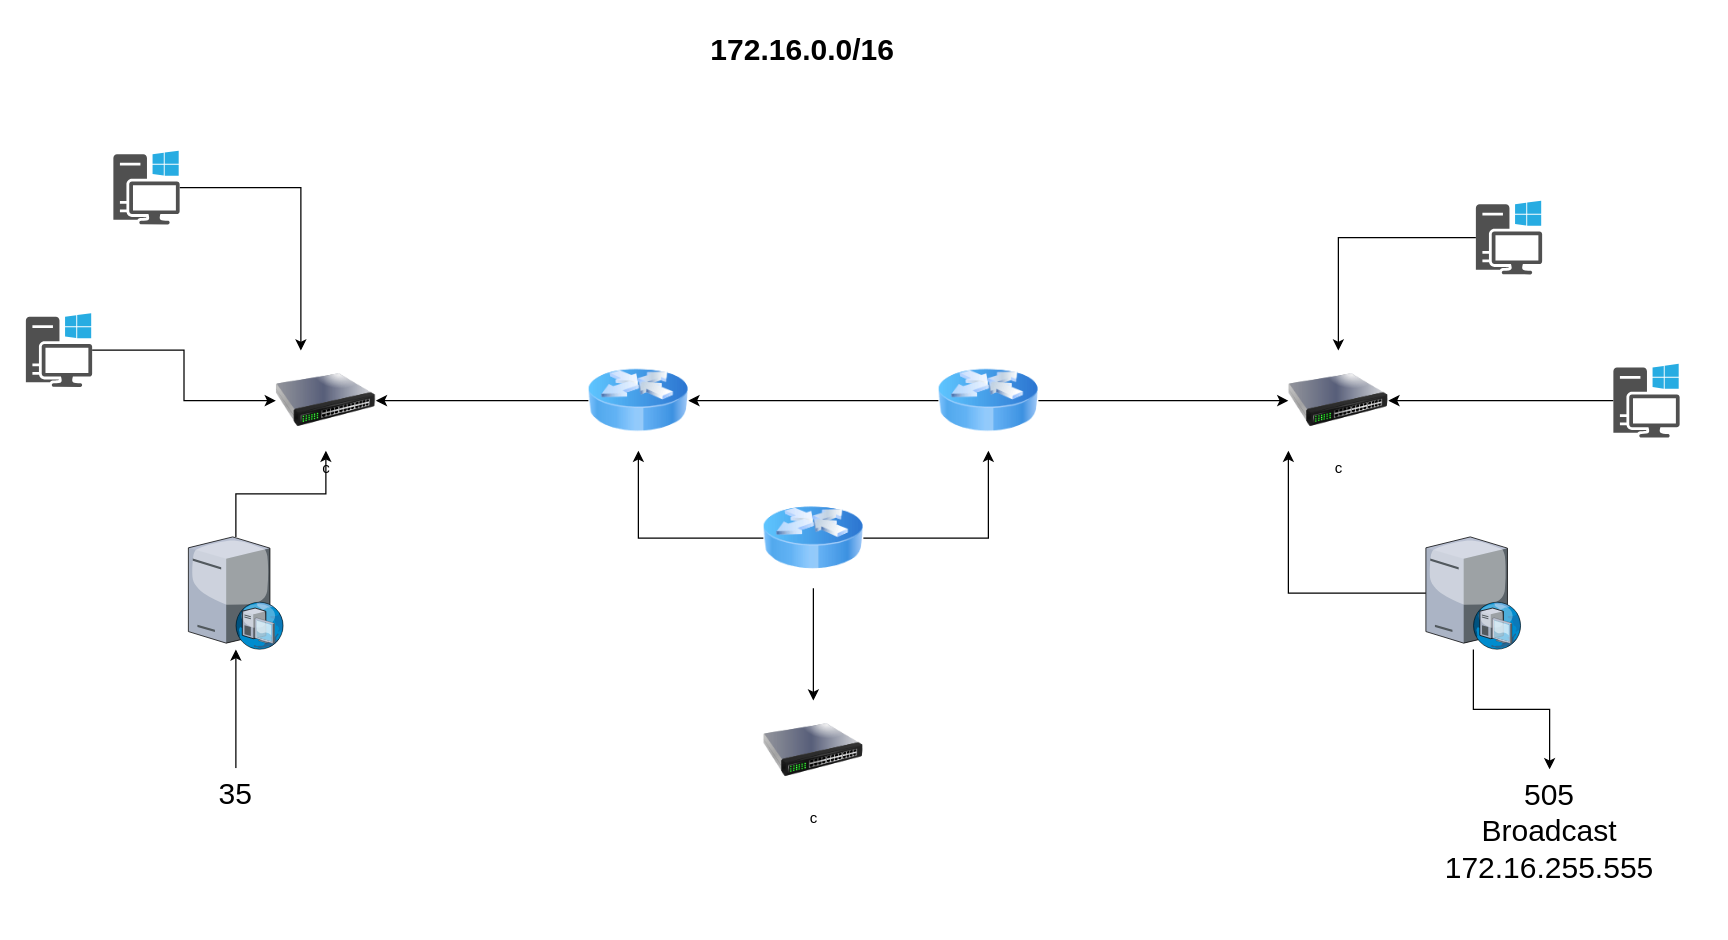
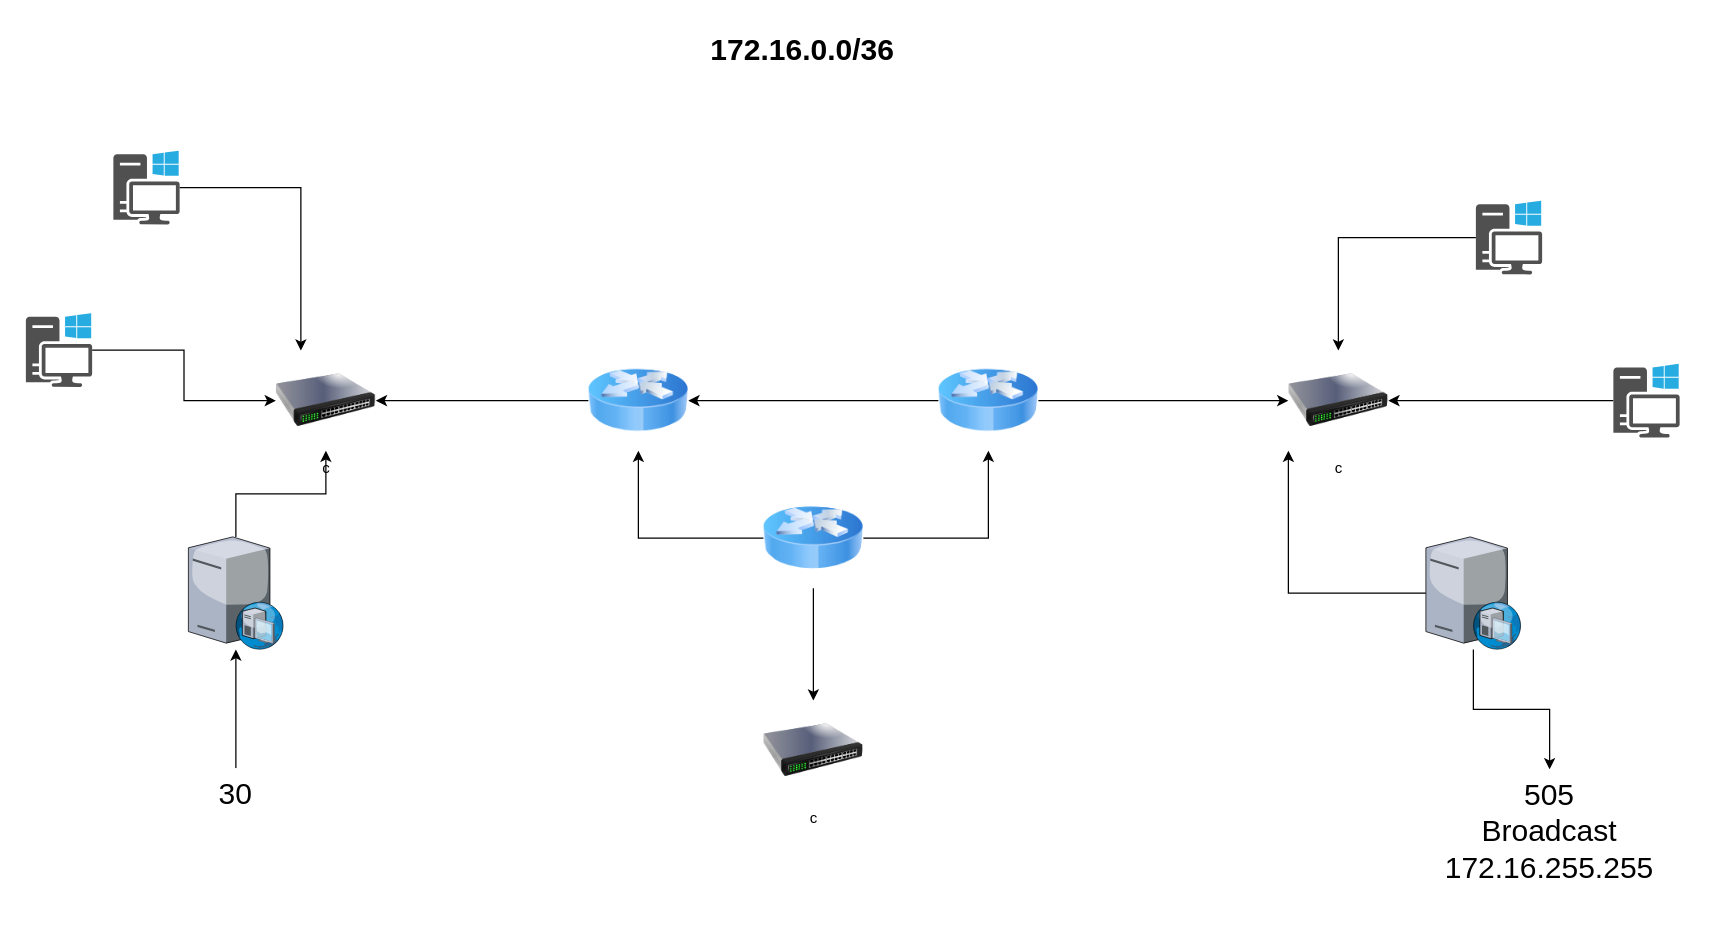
node "172.16.0.0/16": label "172.16.0.0/16" -> "172.16.0.0/36"
node "35": label "35" -> "30"
node "505 Broadcast 172.16.255.555": label "505 Broadcast 172.16.255.555" -> "505 Broadcast 172.16.255.255"
